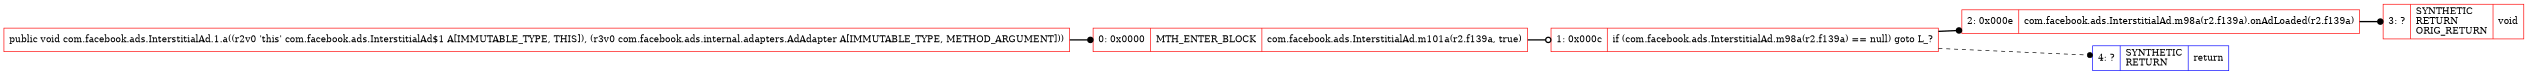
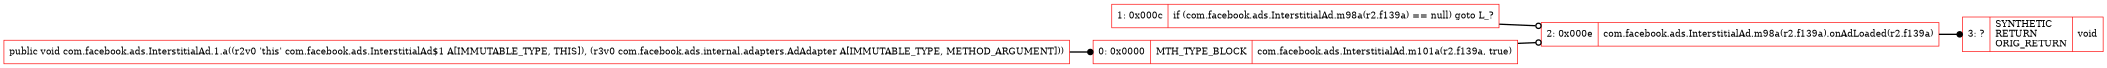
edge "1: 0x000c" -> "2: 0x000e": arrowhead dot -> odot
node "0: 0x0000": text "MTH_ENTER_BLOCK" -> "MTH_TYPE_BLOCK"
edge "0: 0x0000" -> "1: 0x000c": now "0: 0x0000" -> "2: 0x000e"
node "4: ?": removed
